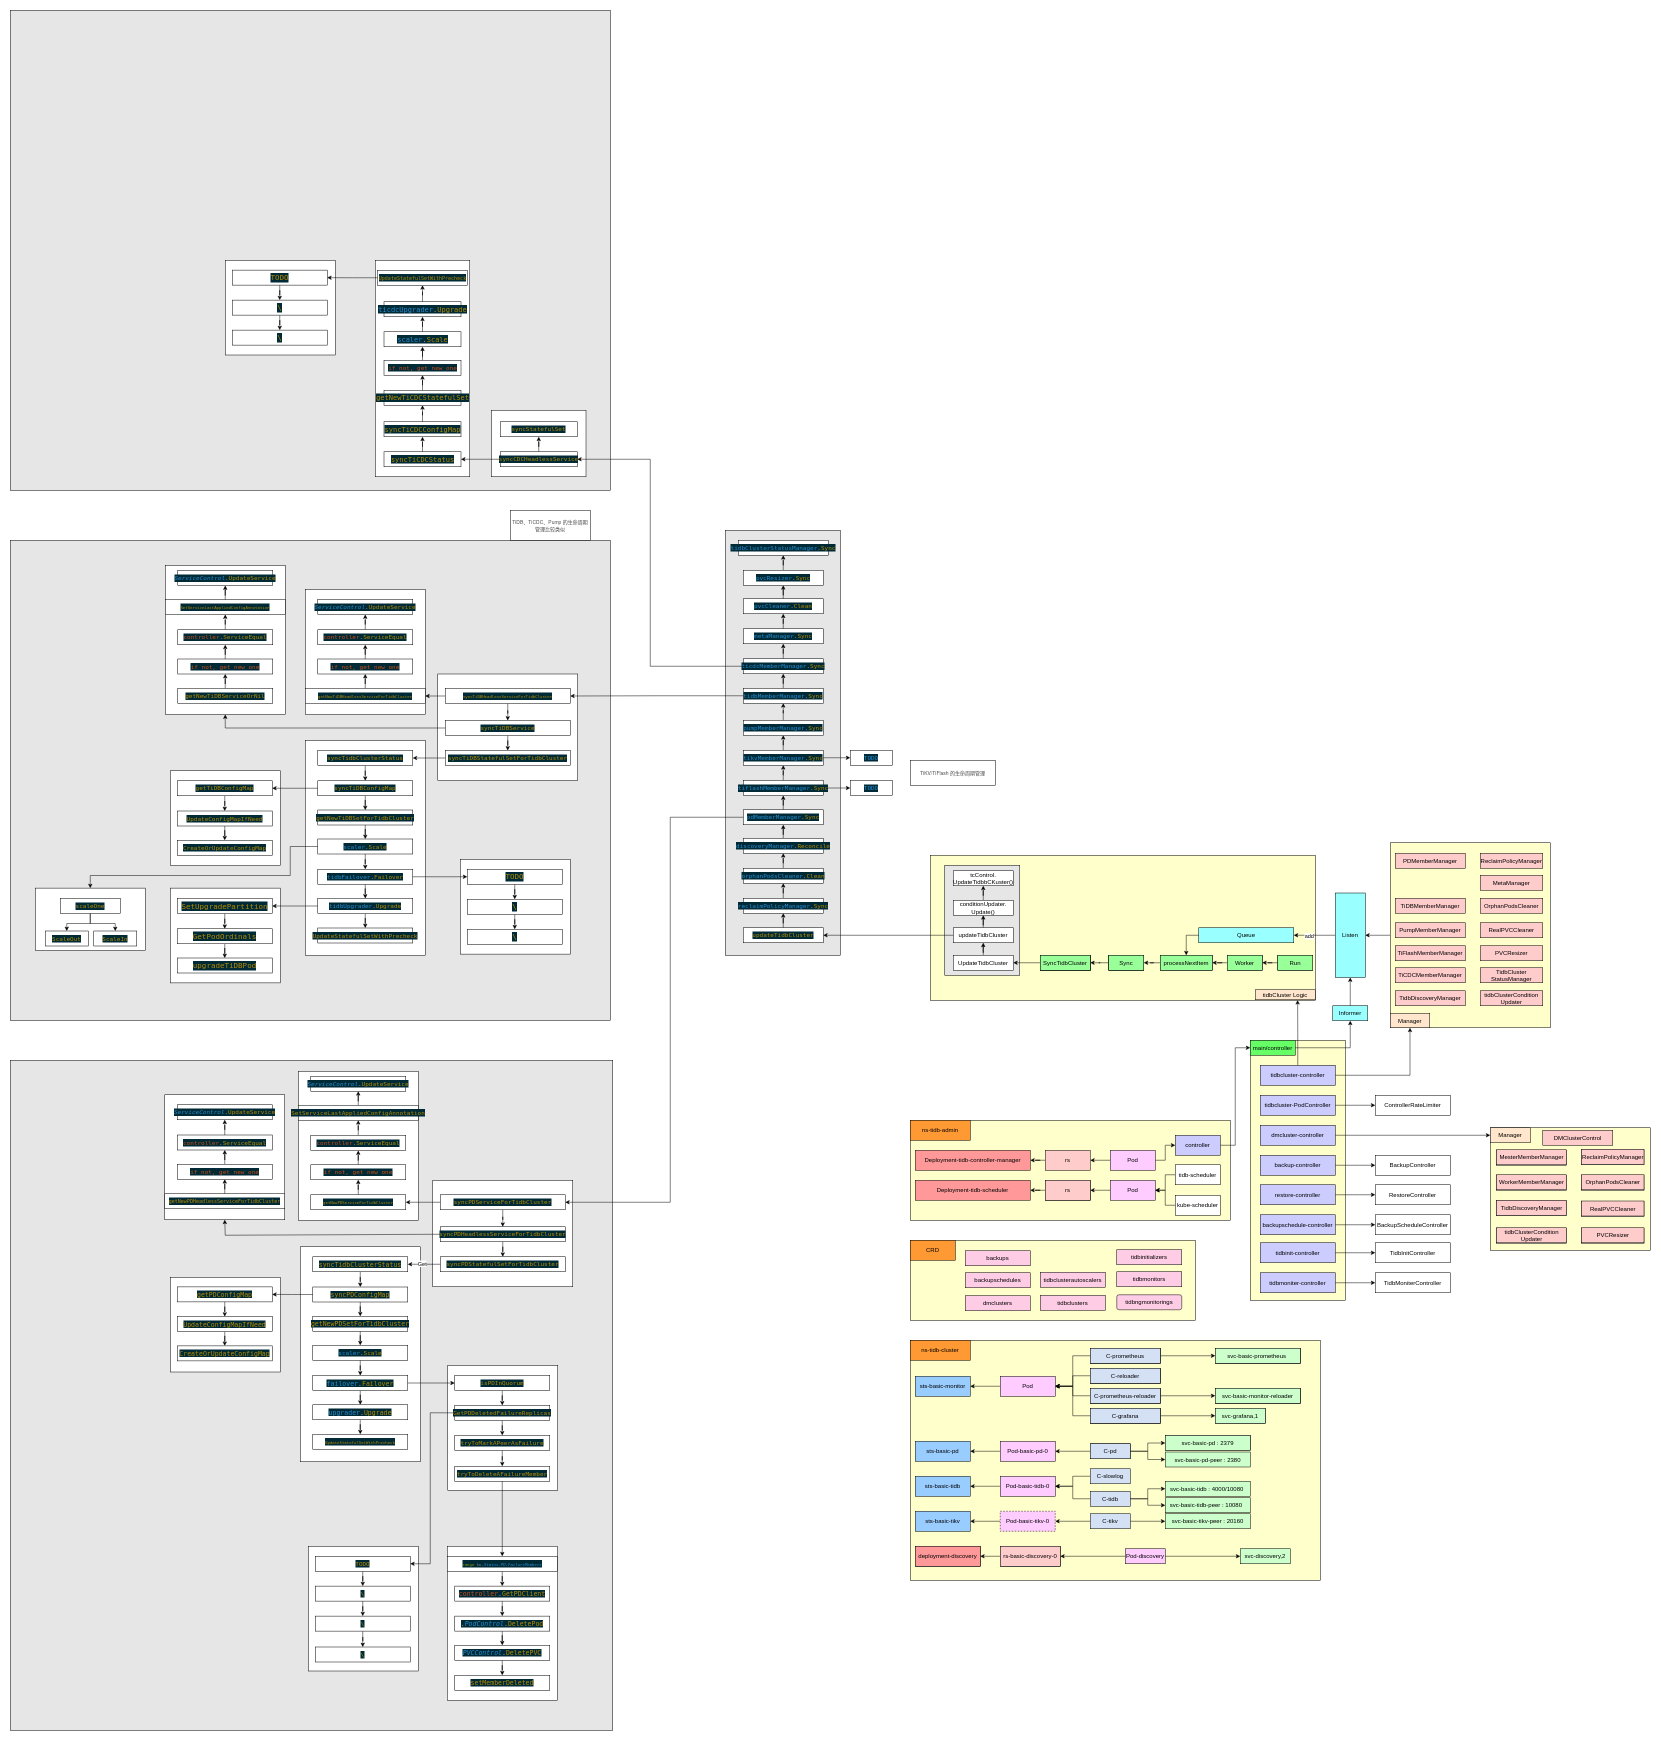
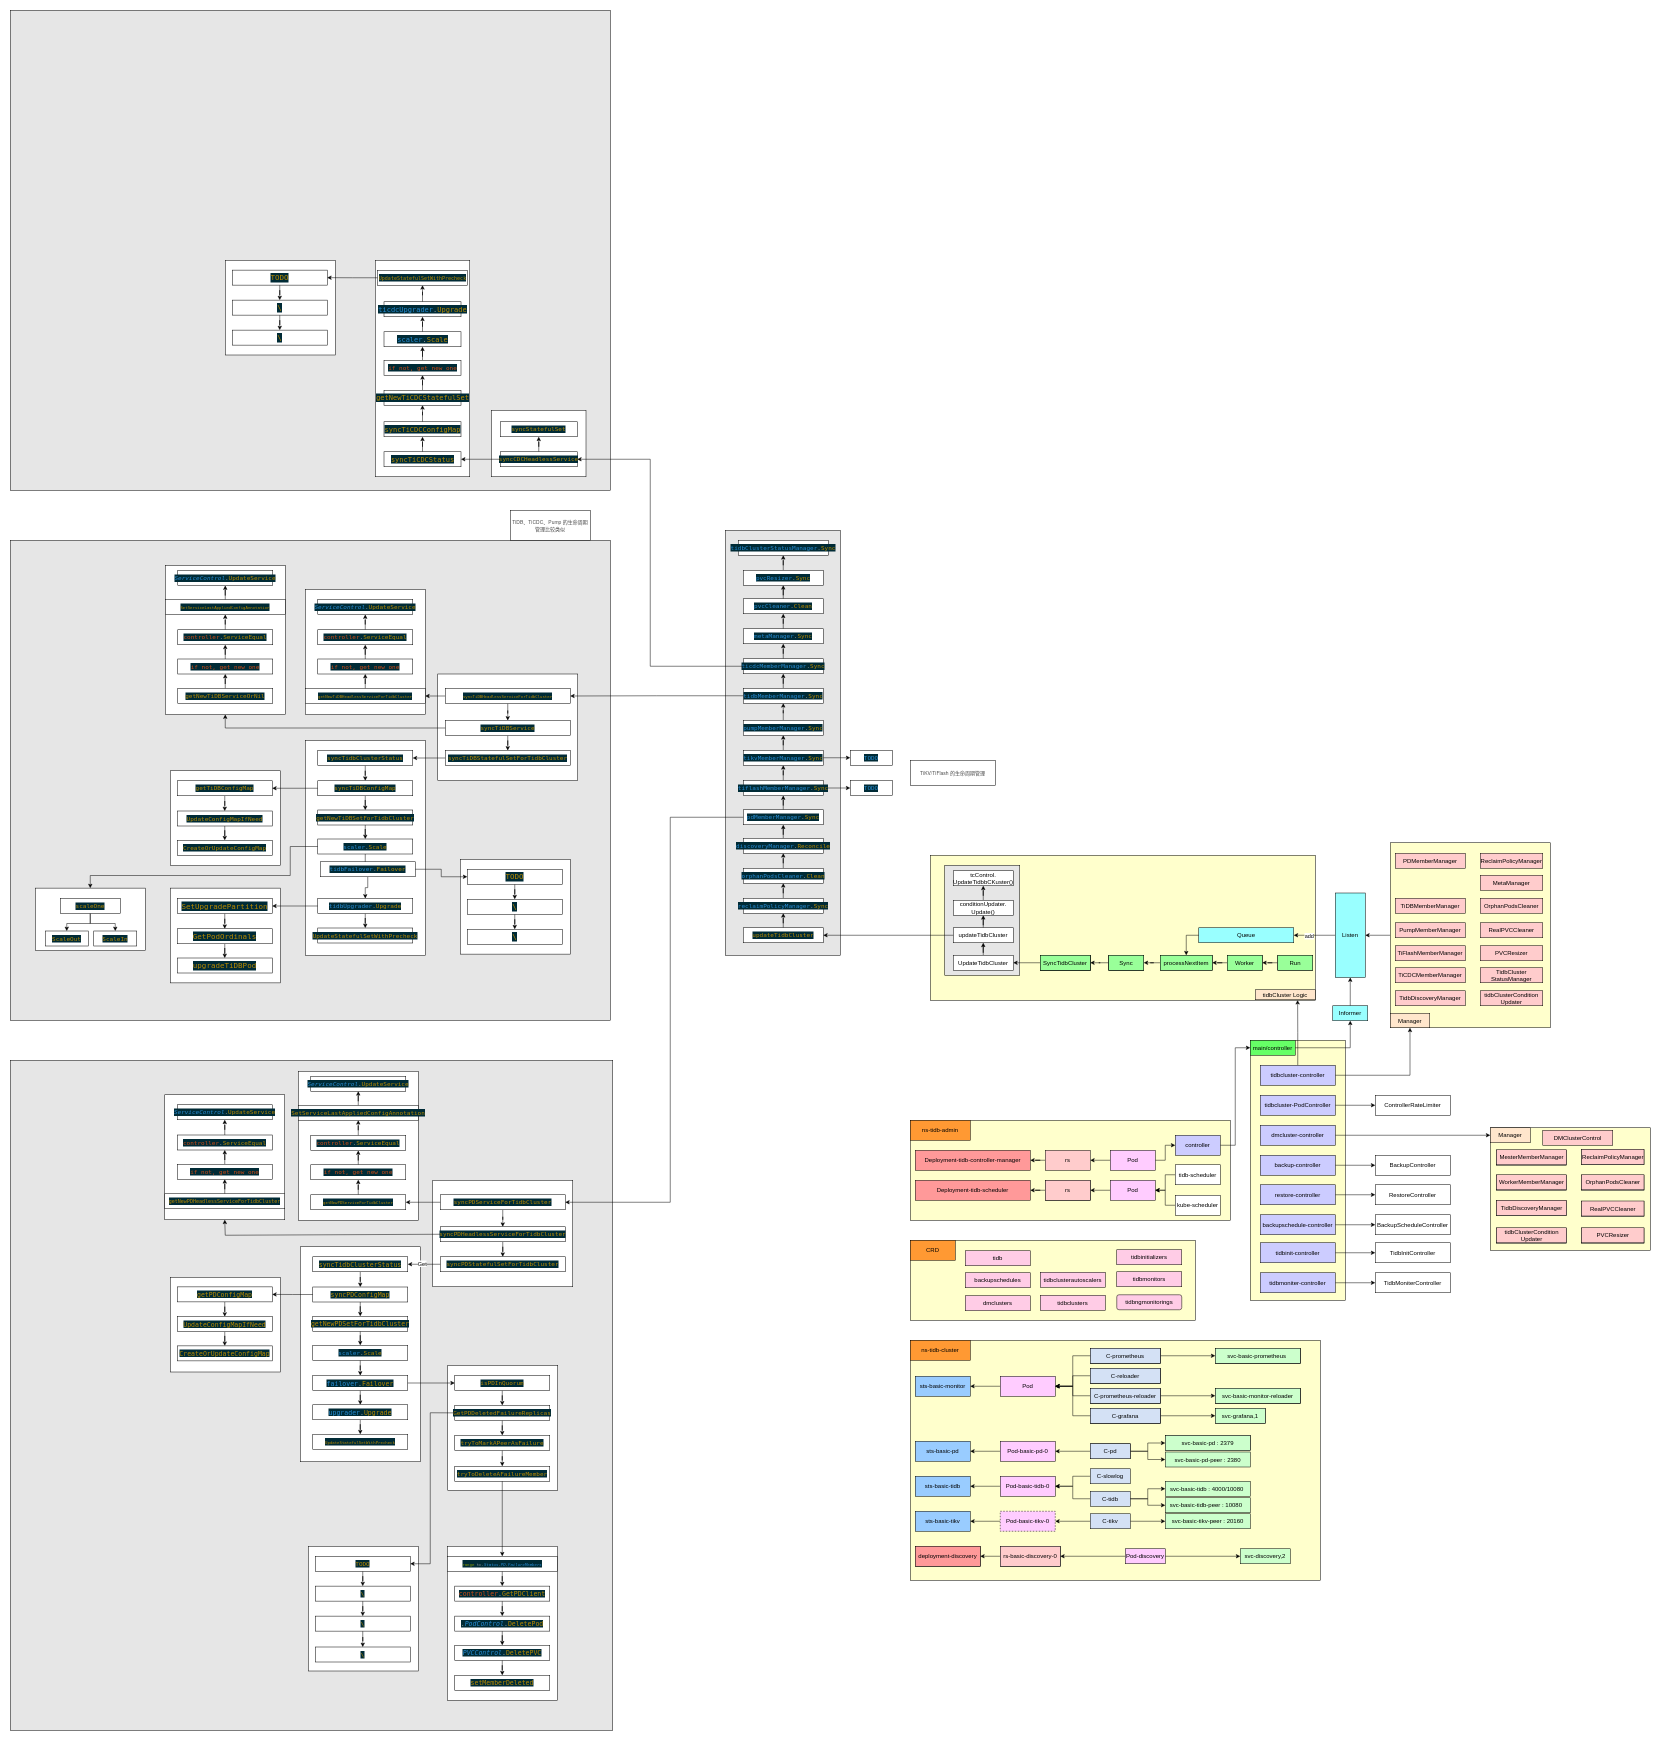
node "tidbFailover.Failover": moved (365, 877) -> (368, 869)
node "backups": label "backups" -> "tidb"
